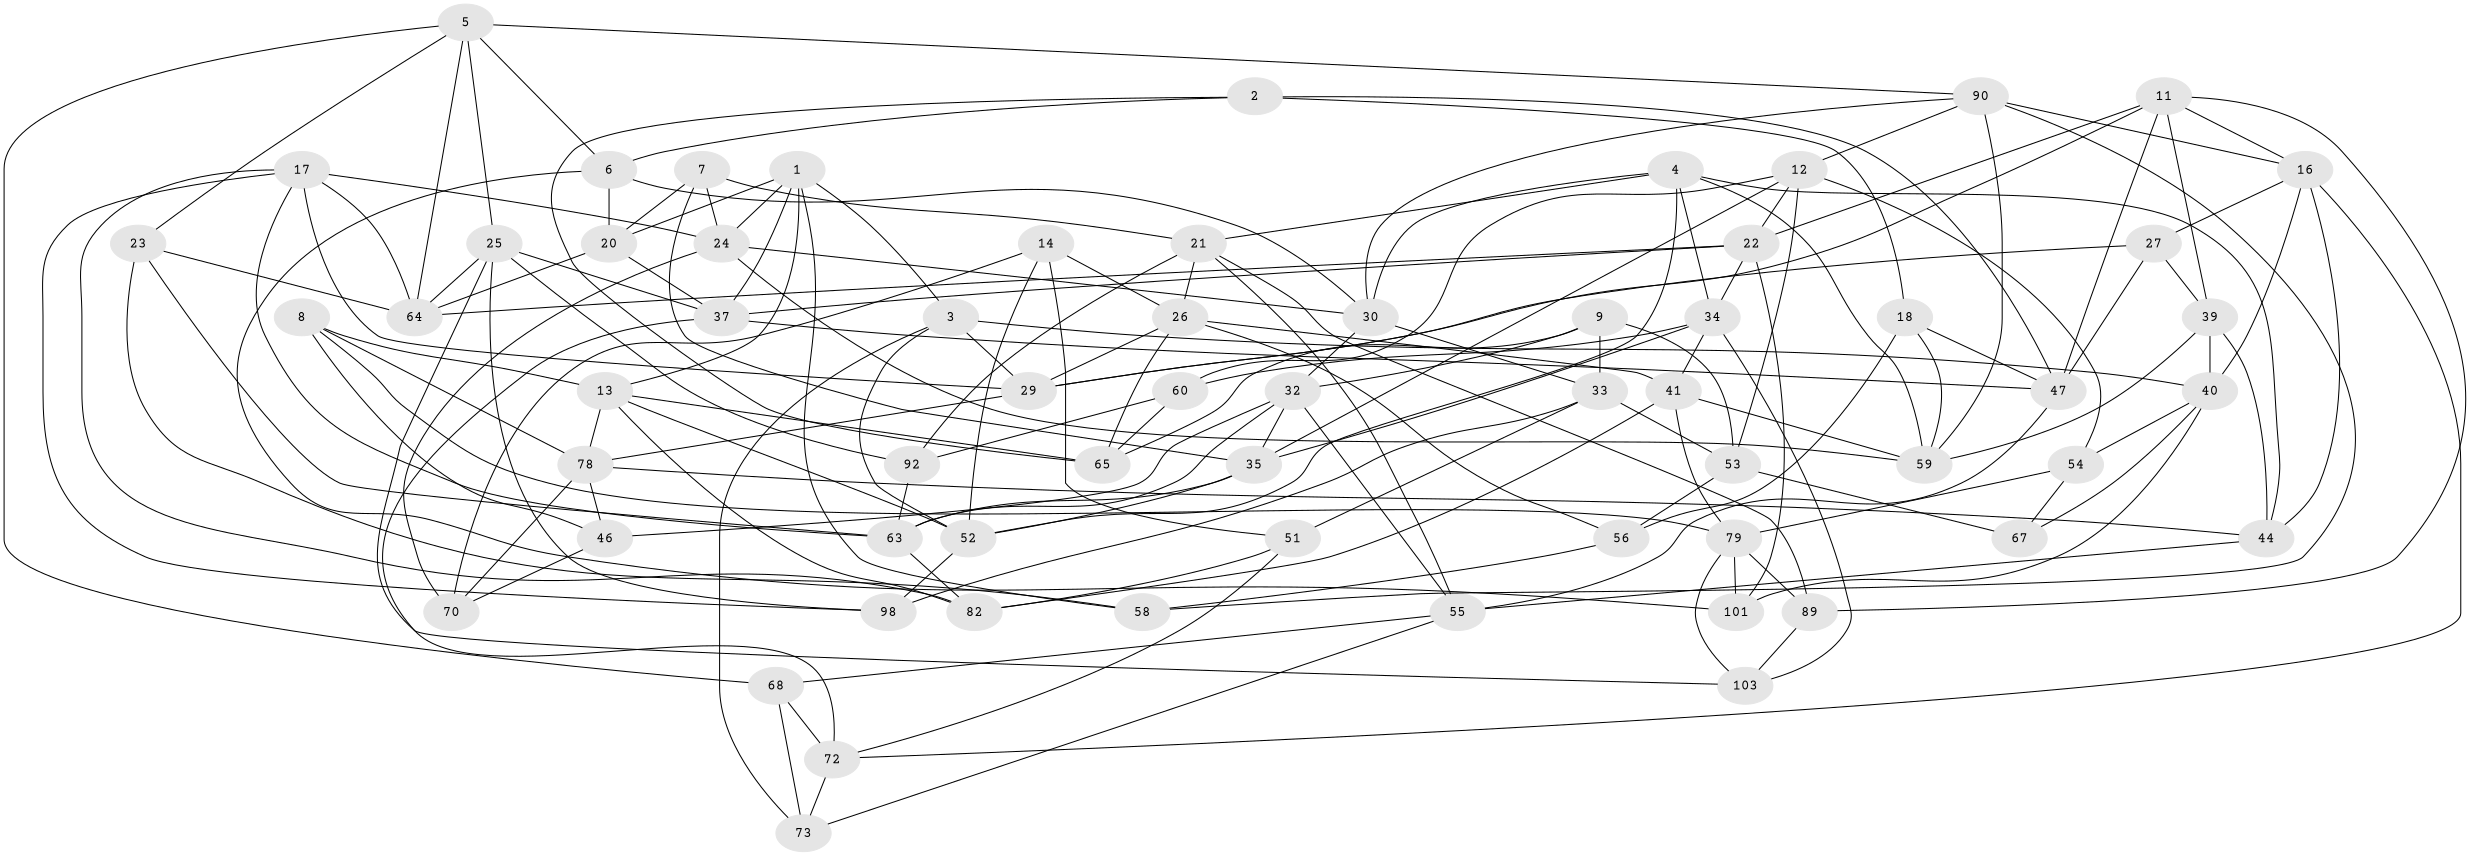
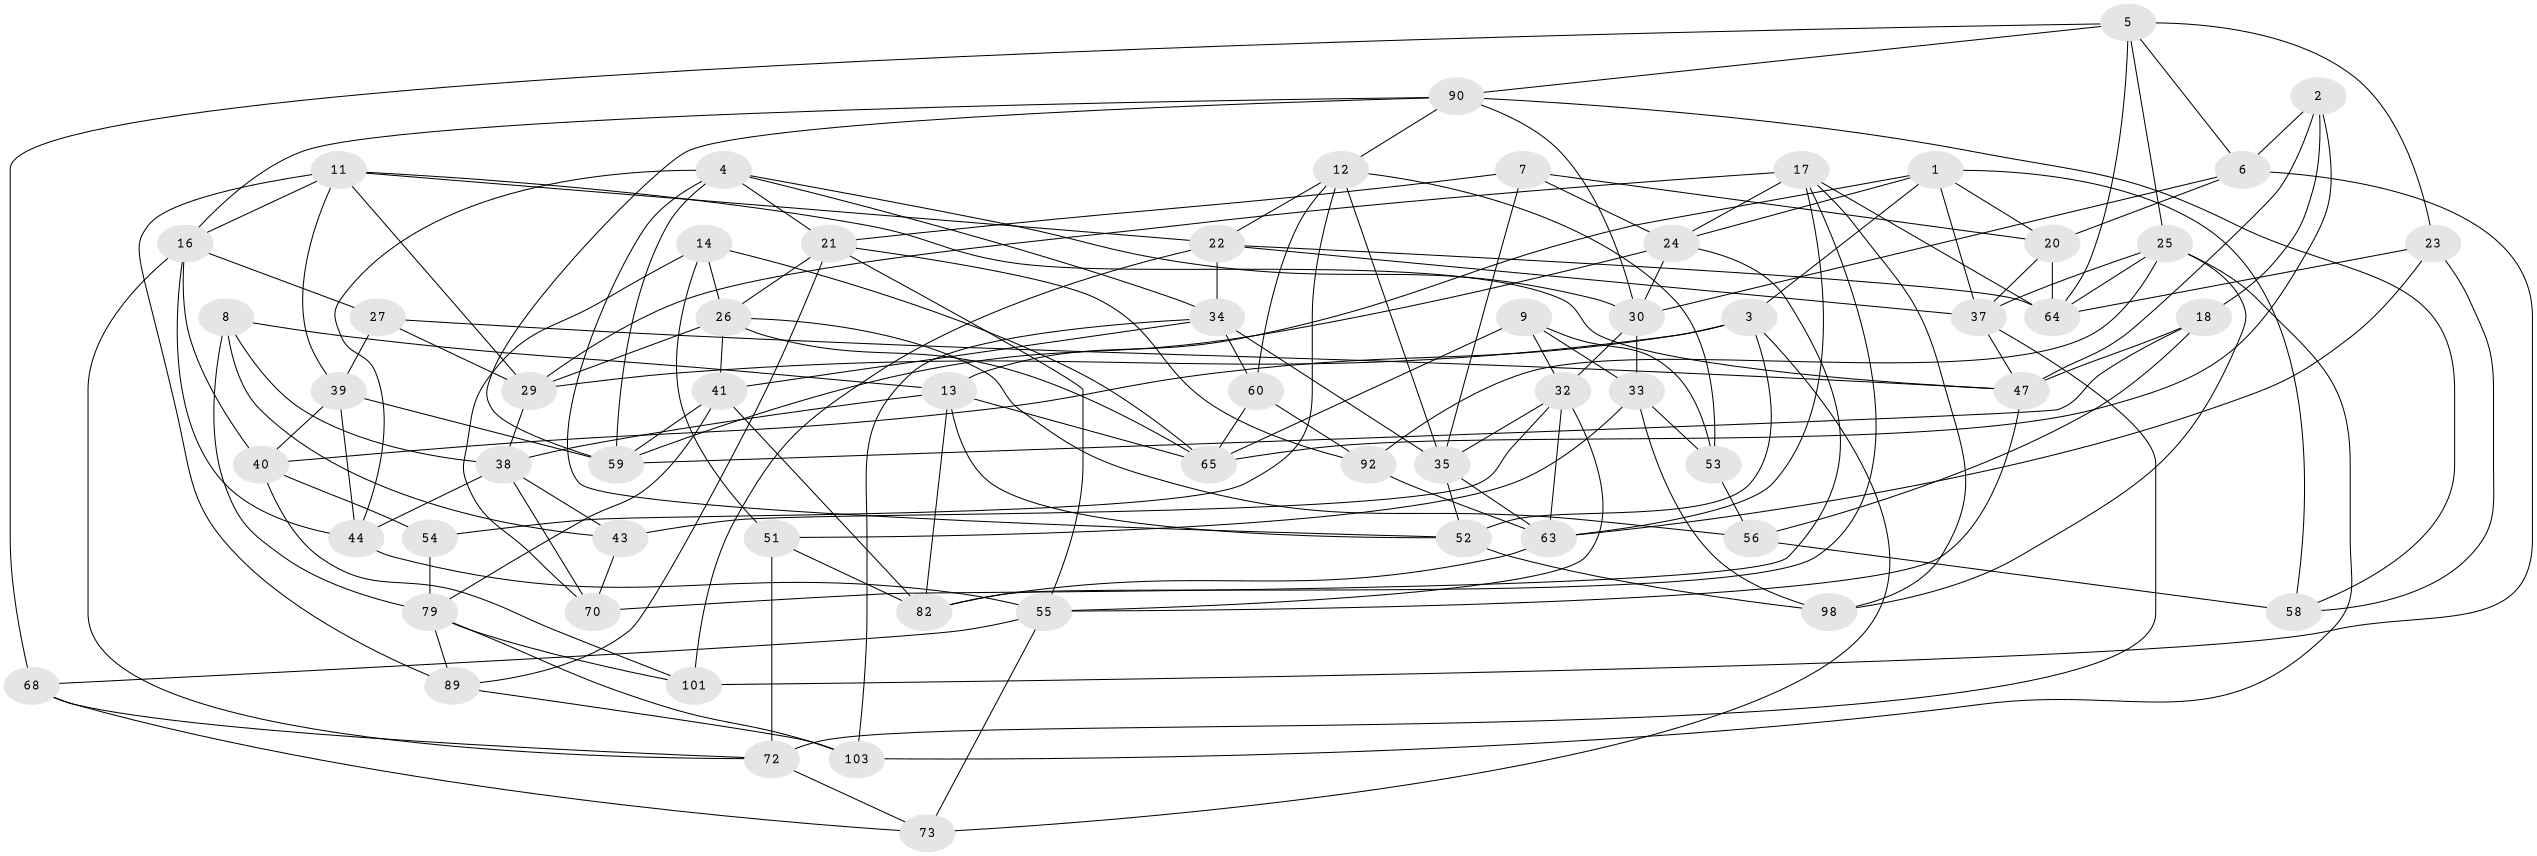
edge "14" -- "52": now "14" -- "65"
node "78": label "78" -> "38"
node "46": label "46" -> "43"
node "67": removed
